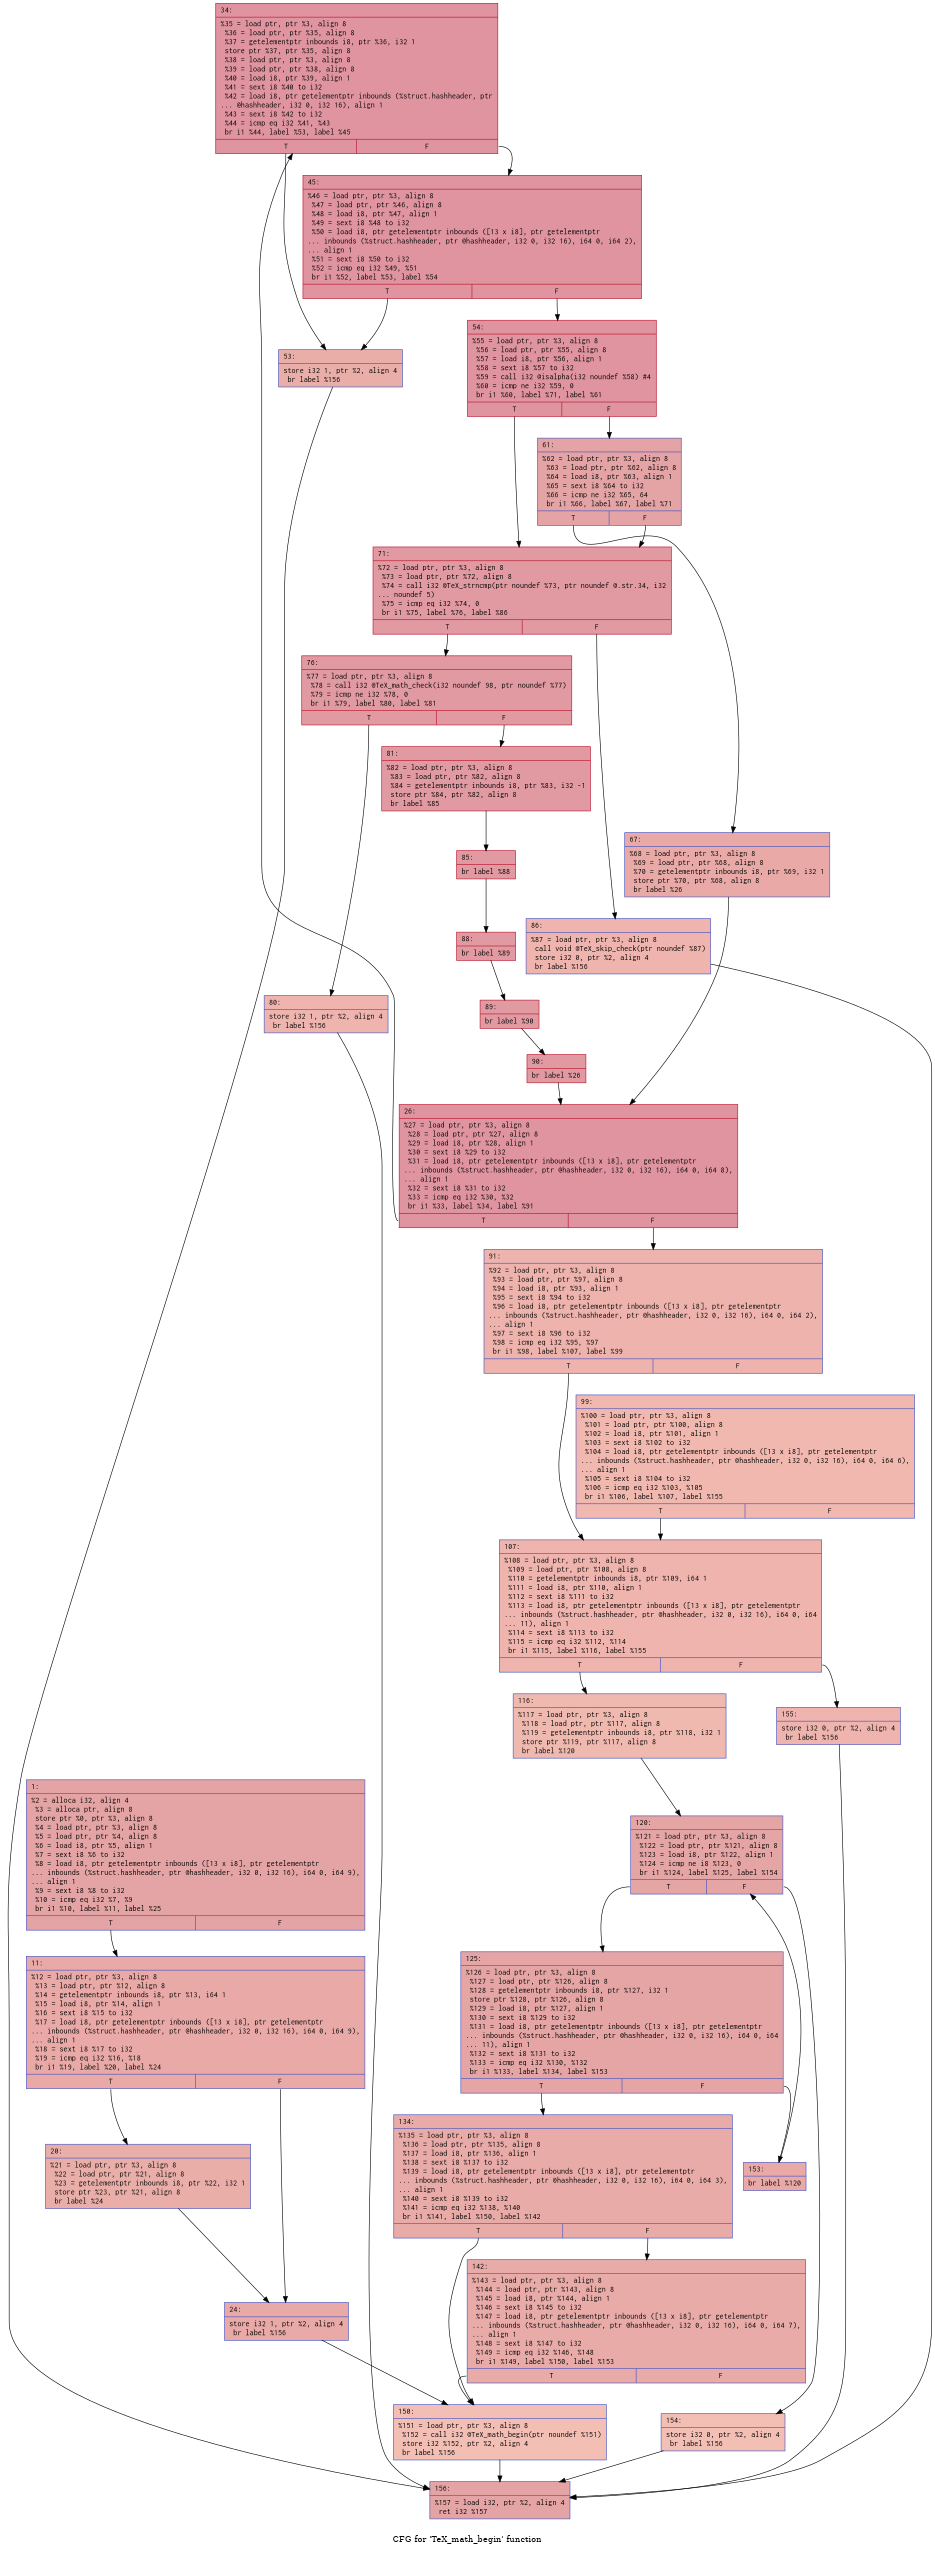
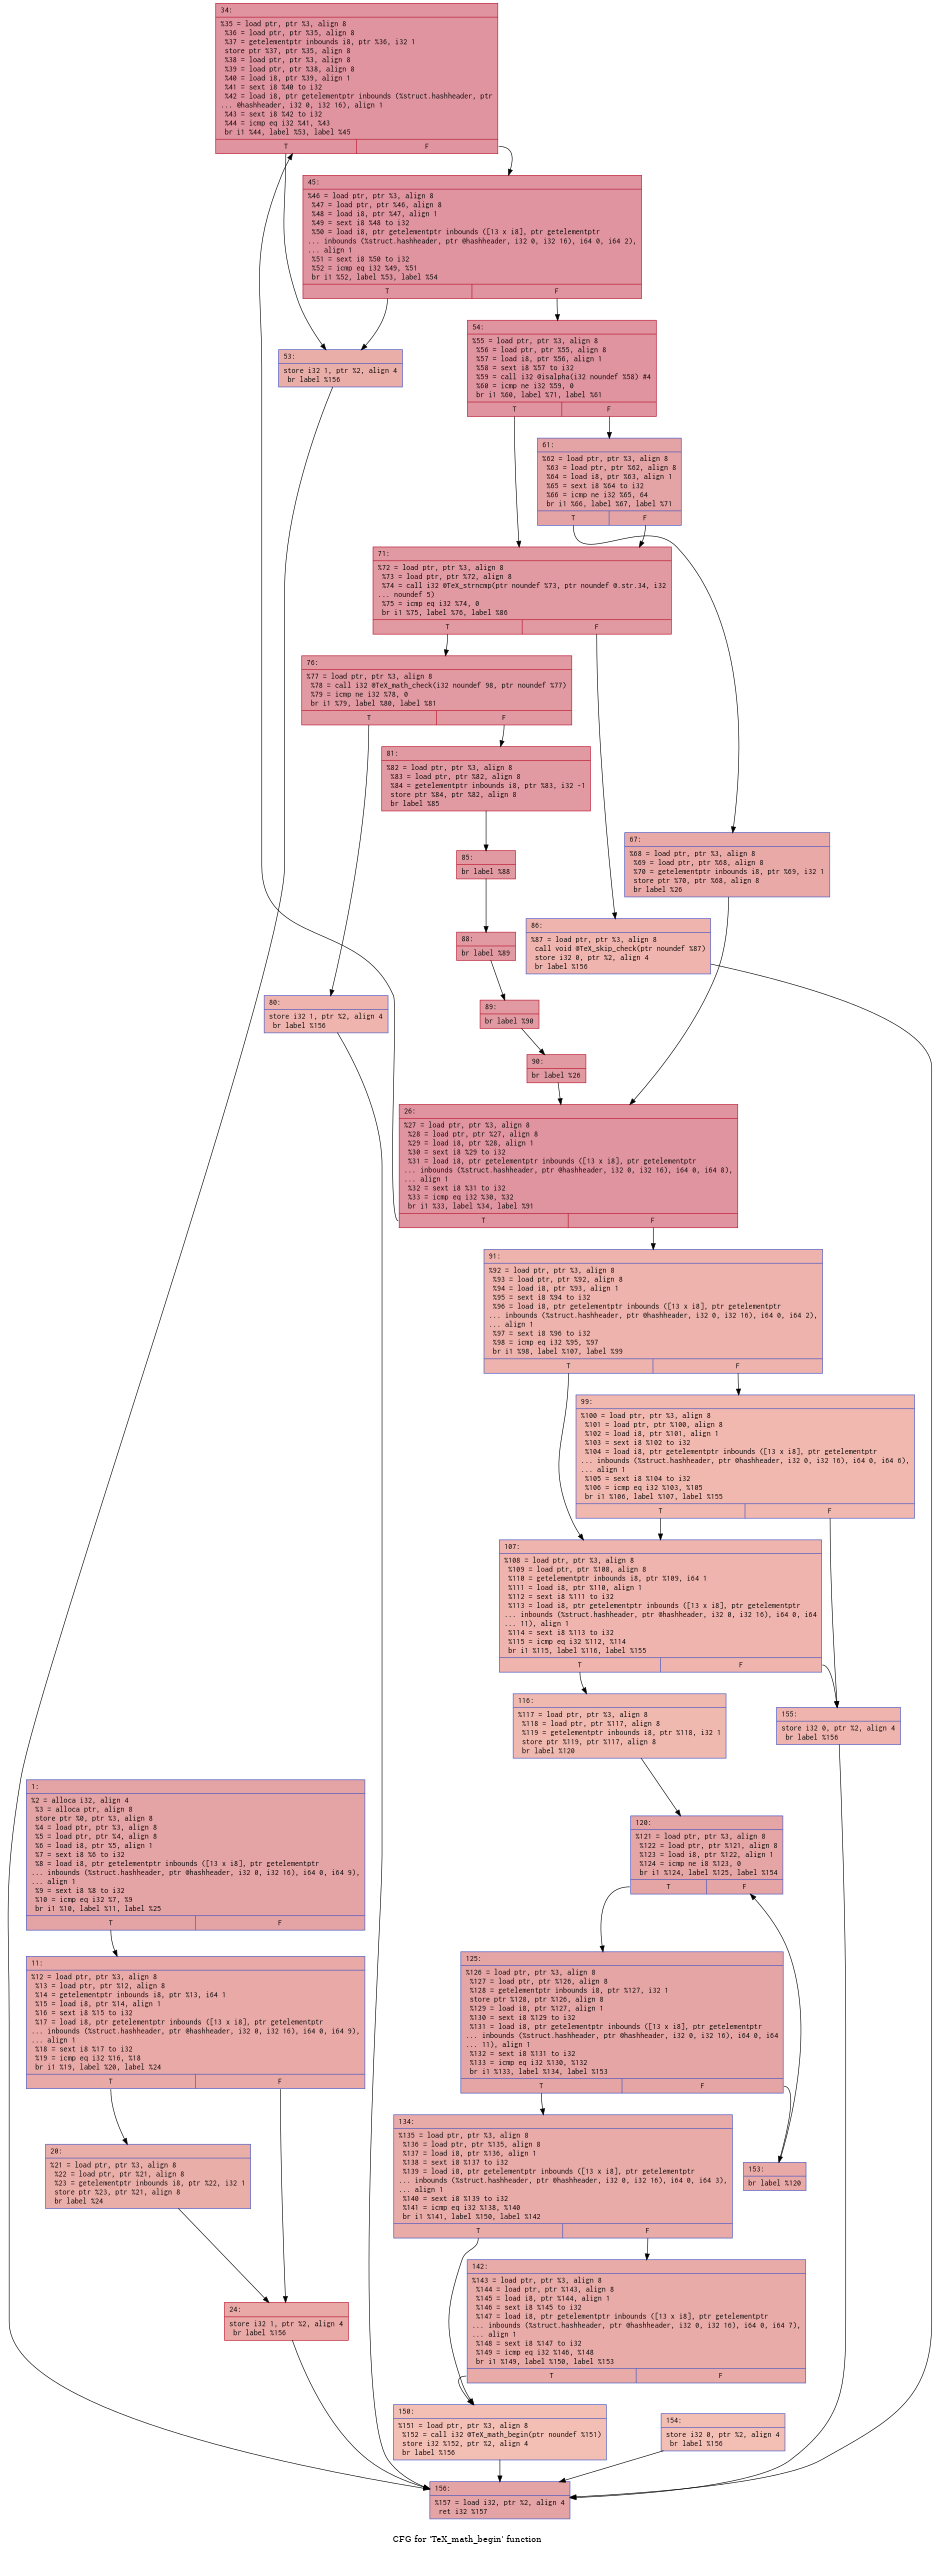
node "91:": text "%93 = load ptr, ptr %97, align 8" -> "%93 = load ptr, ptr %92, align 8"
edge "91:" -> "99:": added
edge "99:" -> "155:": added
edge "120:" -> "154:": removed
node "24:": color #3d50c3ff -> #b70d28ff
edge "24:" -> "150:": now "24:" -> "156:"
